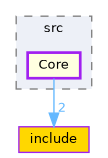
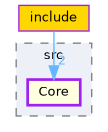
edge "Core" -> "include": reversed
